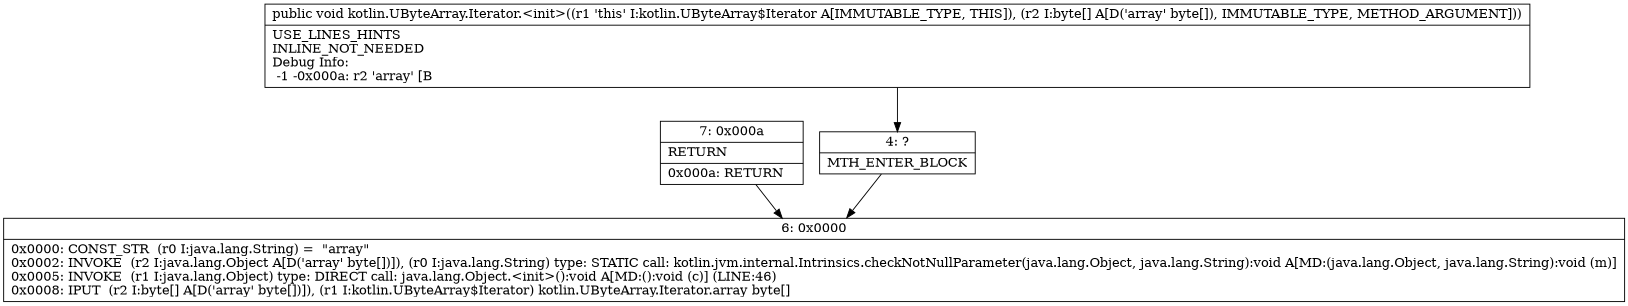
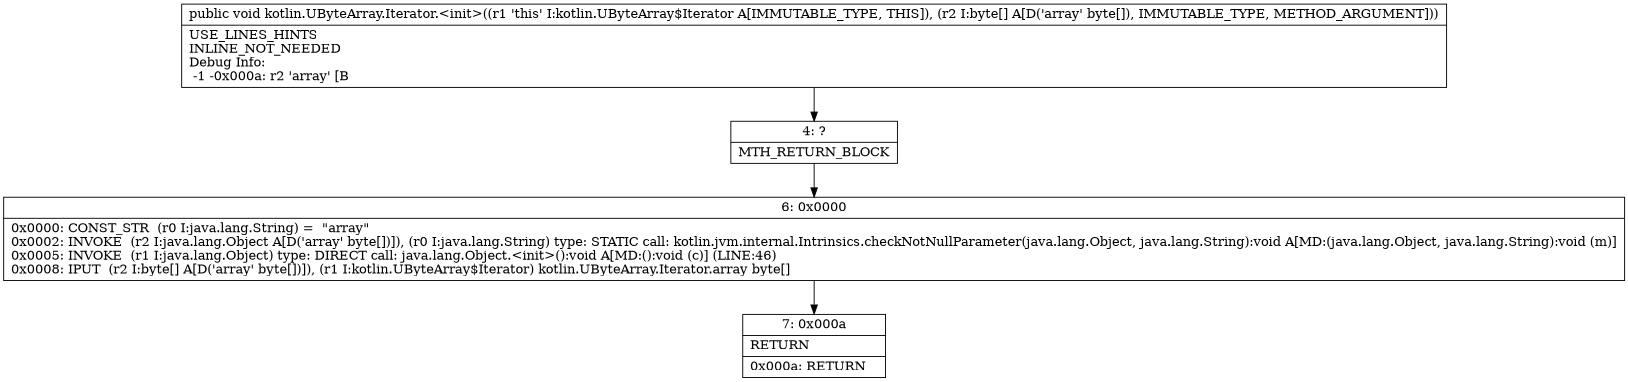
node "4: ?": text "MTH_ENTER_BLOCK" -> "MTH_RETURN_BLOCK"
edge "7: 0x000a" -> "6: 0x0000": reversed
